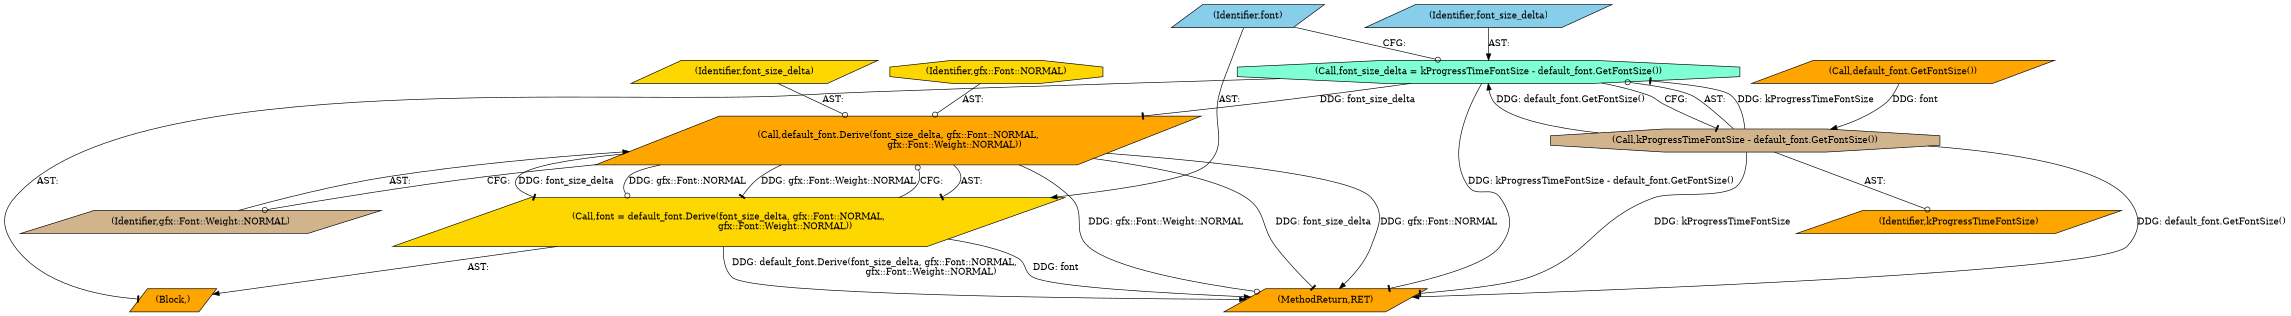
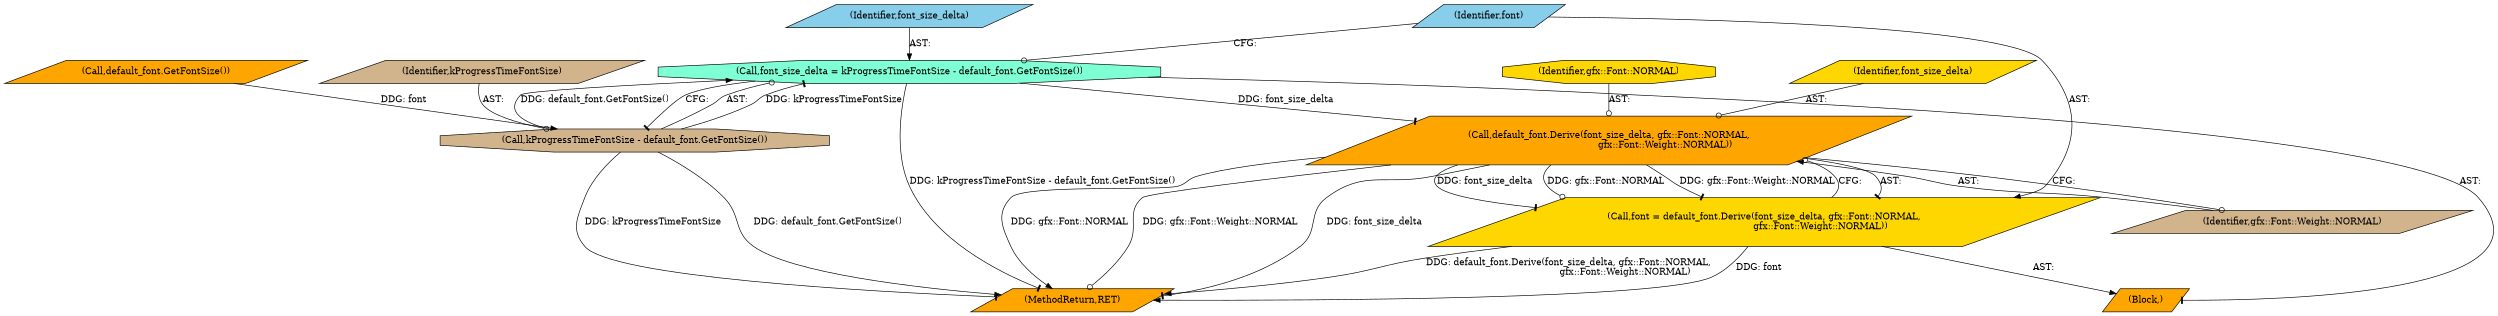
edge "(Call,kProgressTimeFontSize - default_font.GetFontSize())" -> "(Identifier,kProgressTimeFontSize)": reversed
node "(Identifier,kProgressTimeFontSize)": fillcolor orange -> tan
